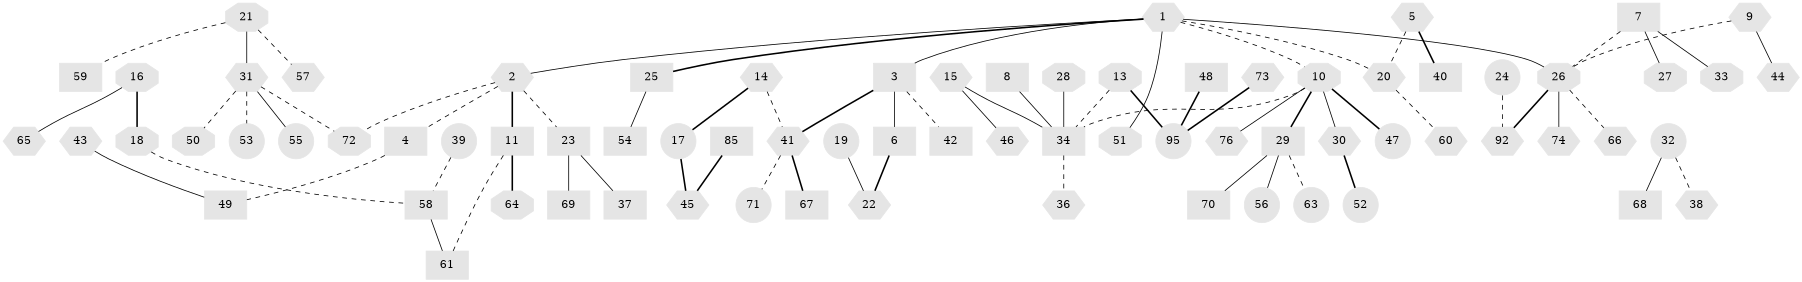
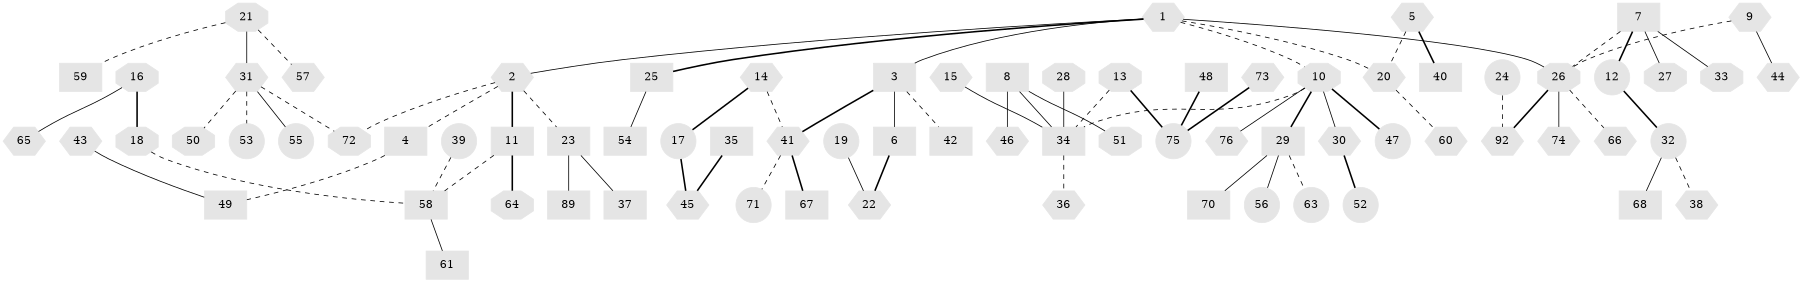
node "12": added
edge "1" -- "51": now "8" -- "51"
edge "15" -- "46": now "8" -- "46"
node "85": label "85" -> "35"
node "95": label "95" -> "75"
edge "11" -- "61": now "11" -- "58"
node "69": label "69" -> "89"
